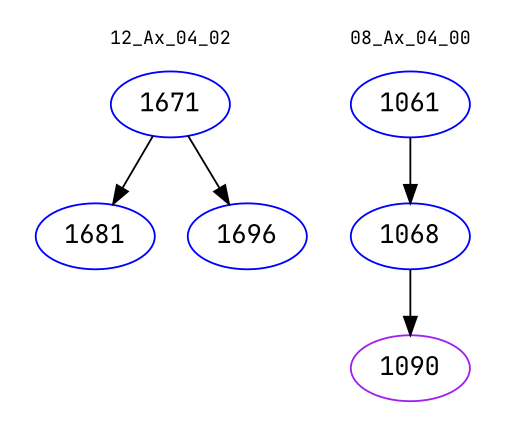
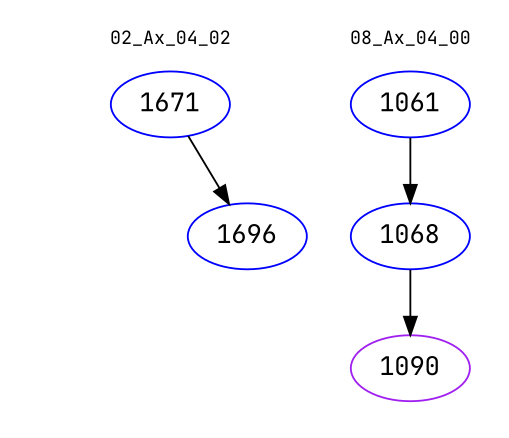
cluster "12_Ax_04_02": label "12_Ax_04_02" -> "02_Ax_04_02"
node "1681": removed
